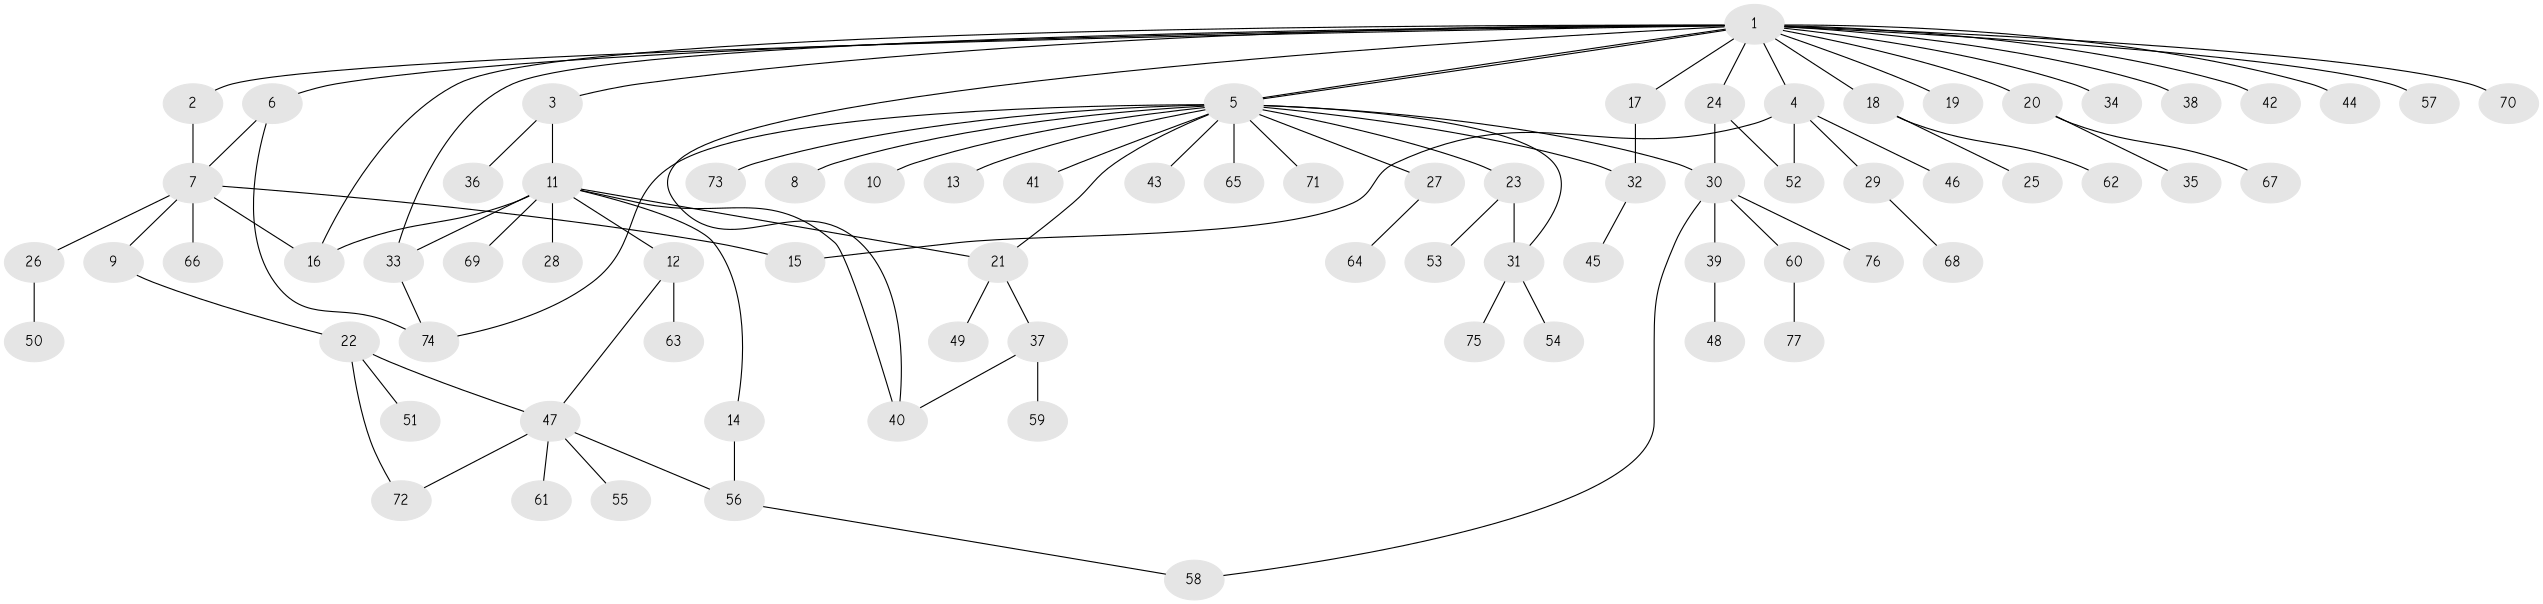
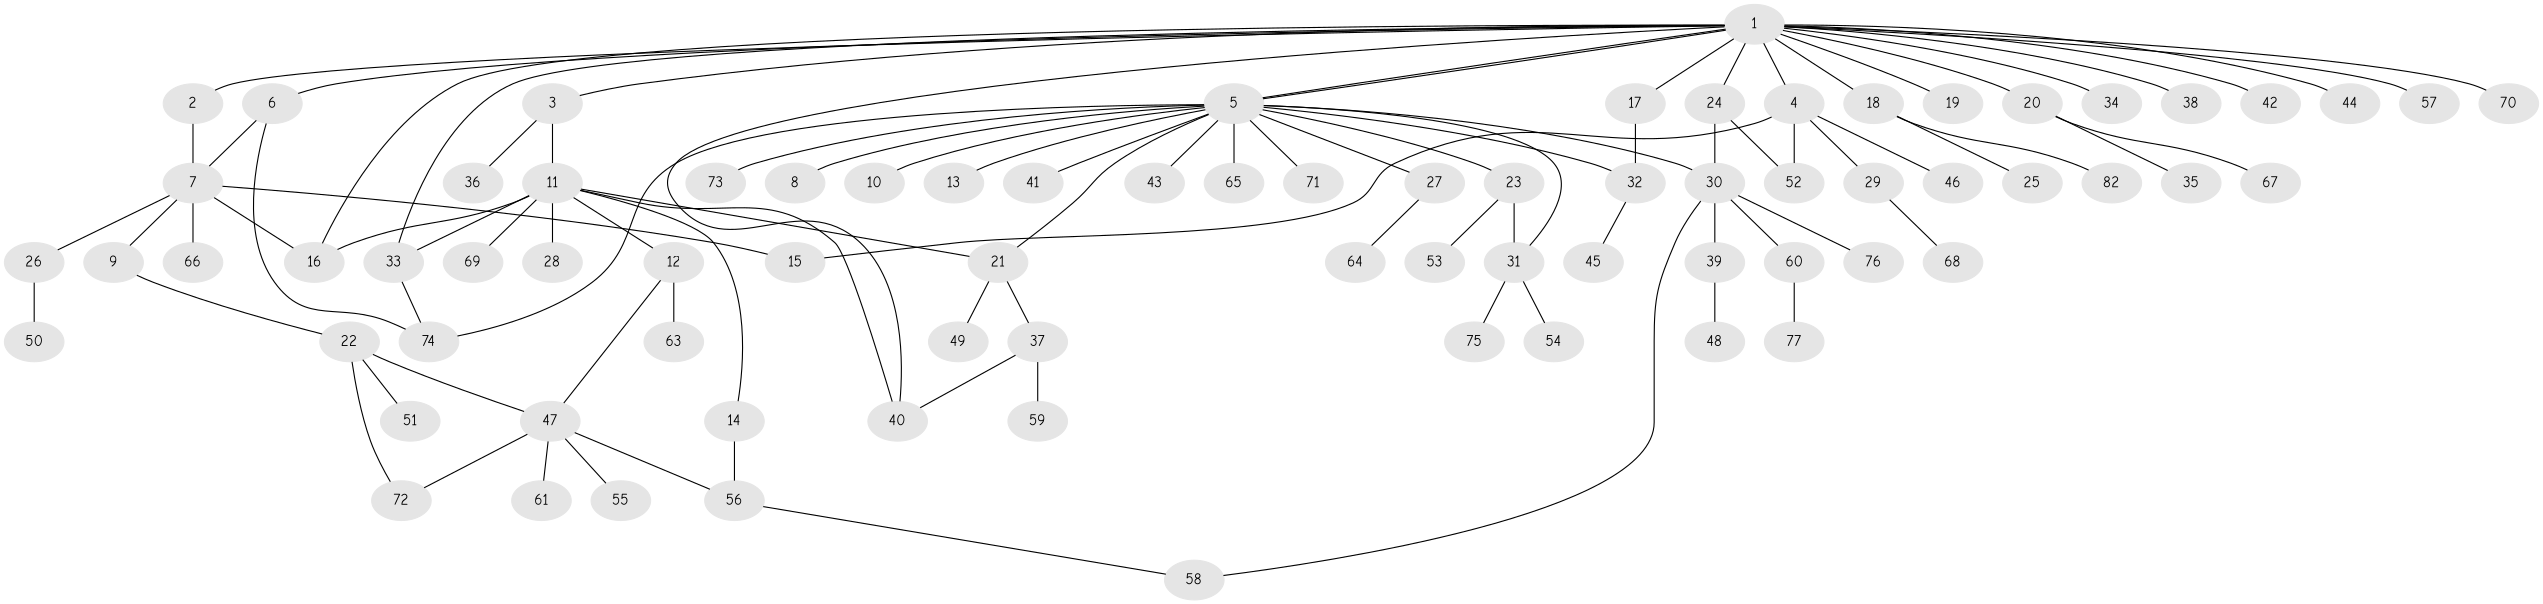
node "62": label "62" -> "82"
